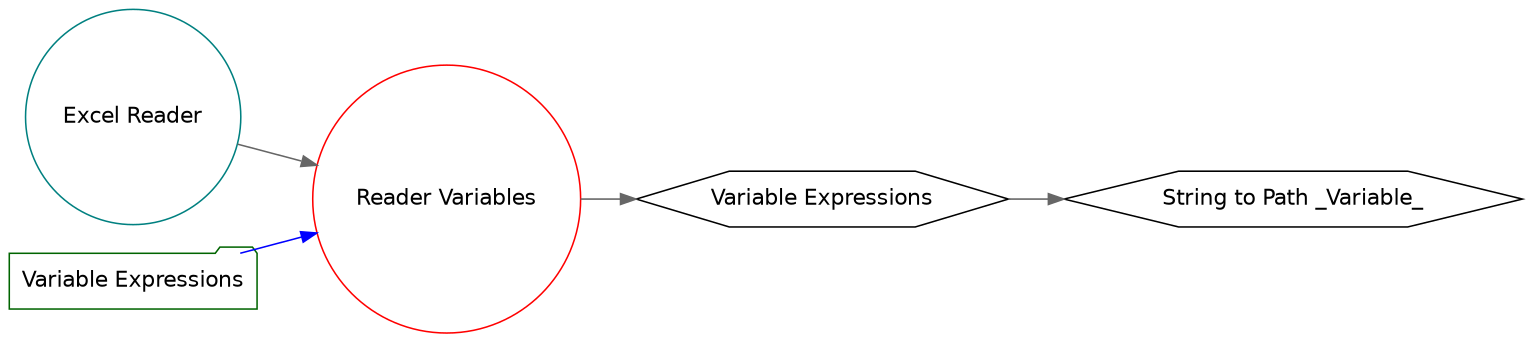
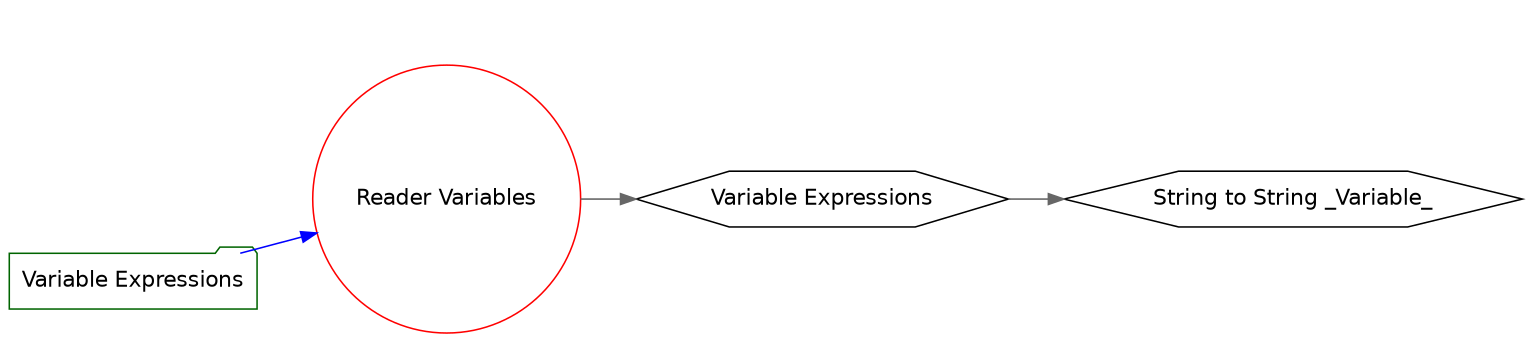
node "Excel Reader": removed
node "String to Path _Variable_": label "String to Path _Variable_" -> "String to String _Variable_"
